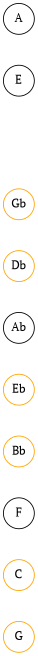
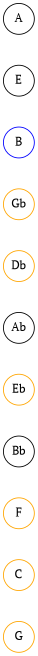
node "B": added
node "Bb": color orange -> black
node "F": color black -> orange
